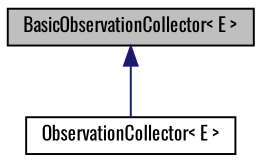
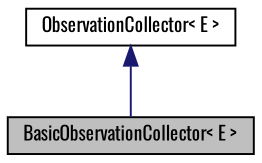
edge "ObservationCollector< E >" -> "BasicObservationCollector< E >": reversed
